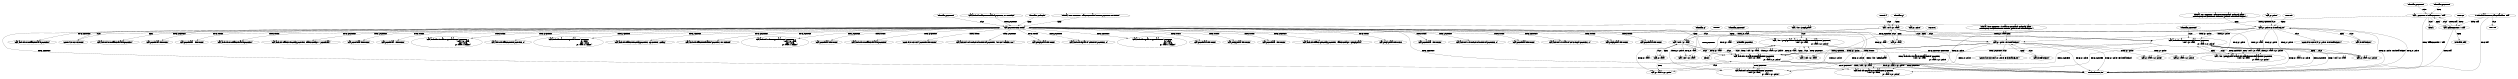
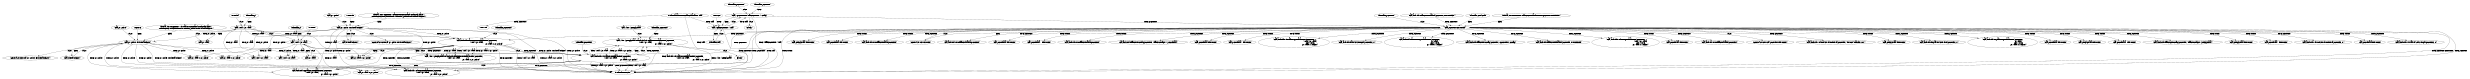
node "(Call,* pContext = (EffectContext *) self)": label "(Call,* pContext = (EffectContext *) self)" -> "(Call,* pContext = (EffectContext *) config)"
edge "(MethodParameterIn,effect_handle_t  self)" -> "1000108": label "AST: " -> "DDG: pContext"
edge "(Call,pContext == NULL)" -> "(ControlStructure,if (pContext == NULL))": label "DDG: NULL" -> "AST: "
edge "(Identifier,self)" -> "(Call,(EffectContext *) self)": added, label "AST:"
node "(Call,android::EffectContext(pContext, 0))": label "(Call,android::EffectContext(pContext, 0))" -> "(Call,android::BassSetStrength(pContext, 0))"
